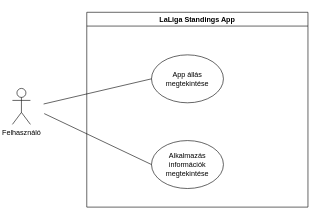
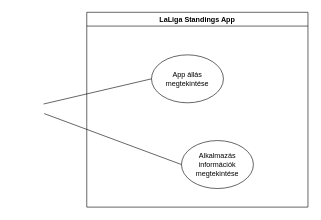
node "Felhasználó": removed
node "Alkalmazás információk megtekintése": moved (188, 165) -> (218, 165)
